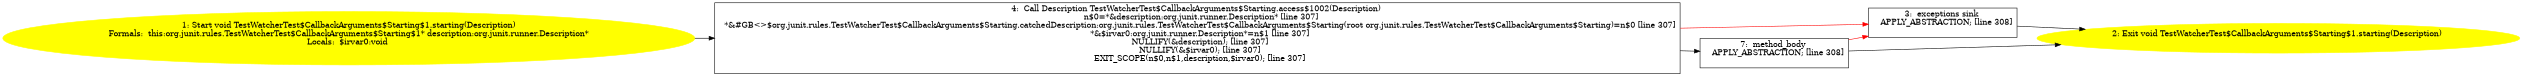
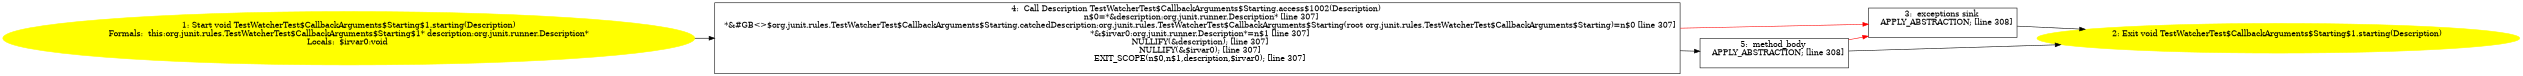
node "7:  method_body APPLY_ABSTRACTION; [line 308]": label "7:  method_body APPLY_ABSTRACTION; [line 308]" -> "5:  method_body APPLY_ABSTRACTION; [line 308]"
